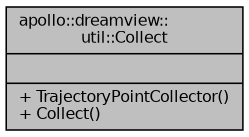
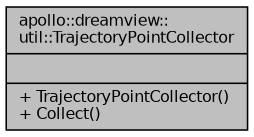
node "apollo::dreamview::": text "util::Collect" -> "util::TrajectoryPointCollector"
